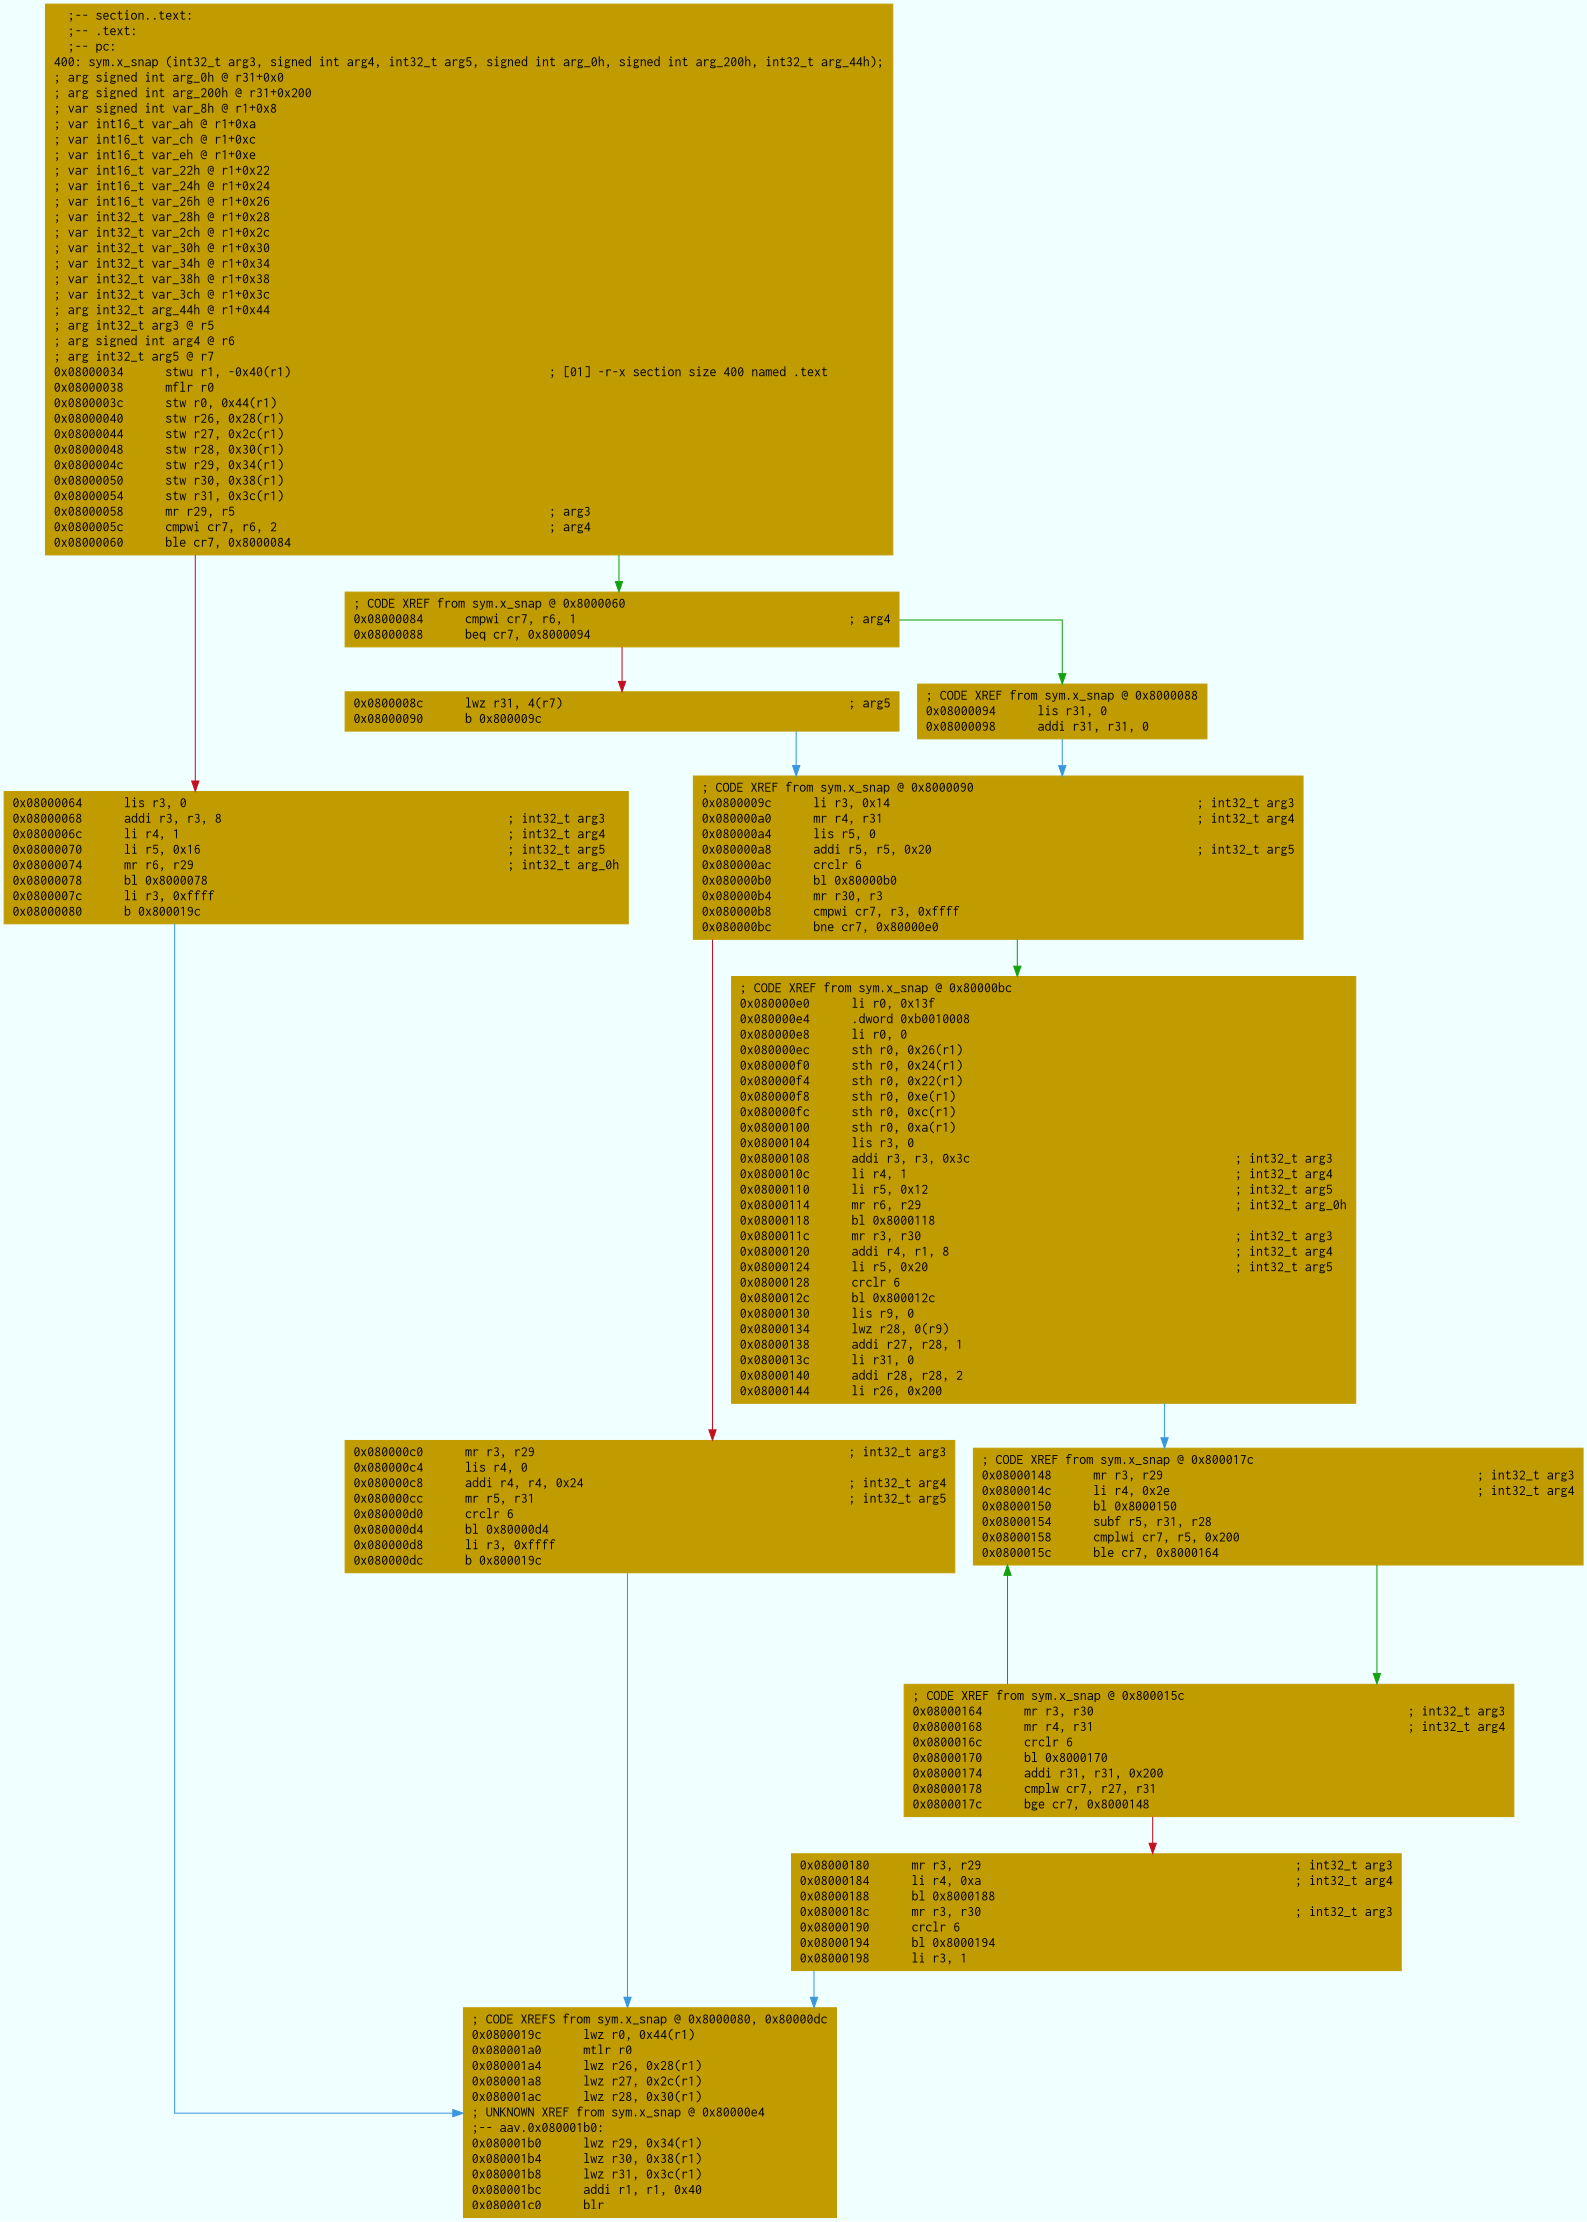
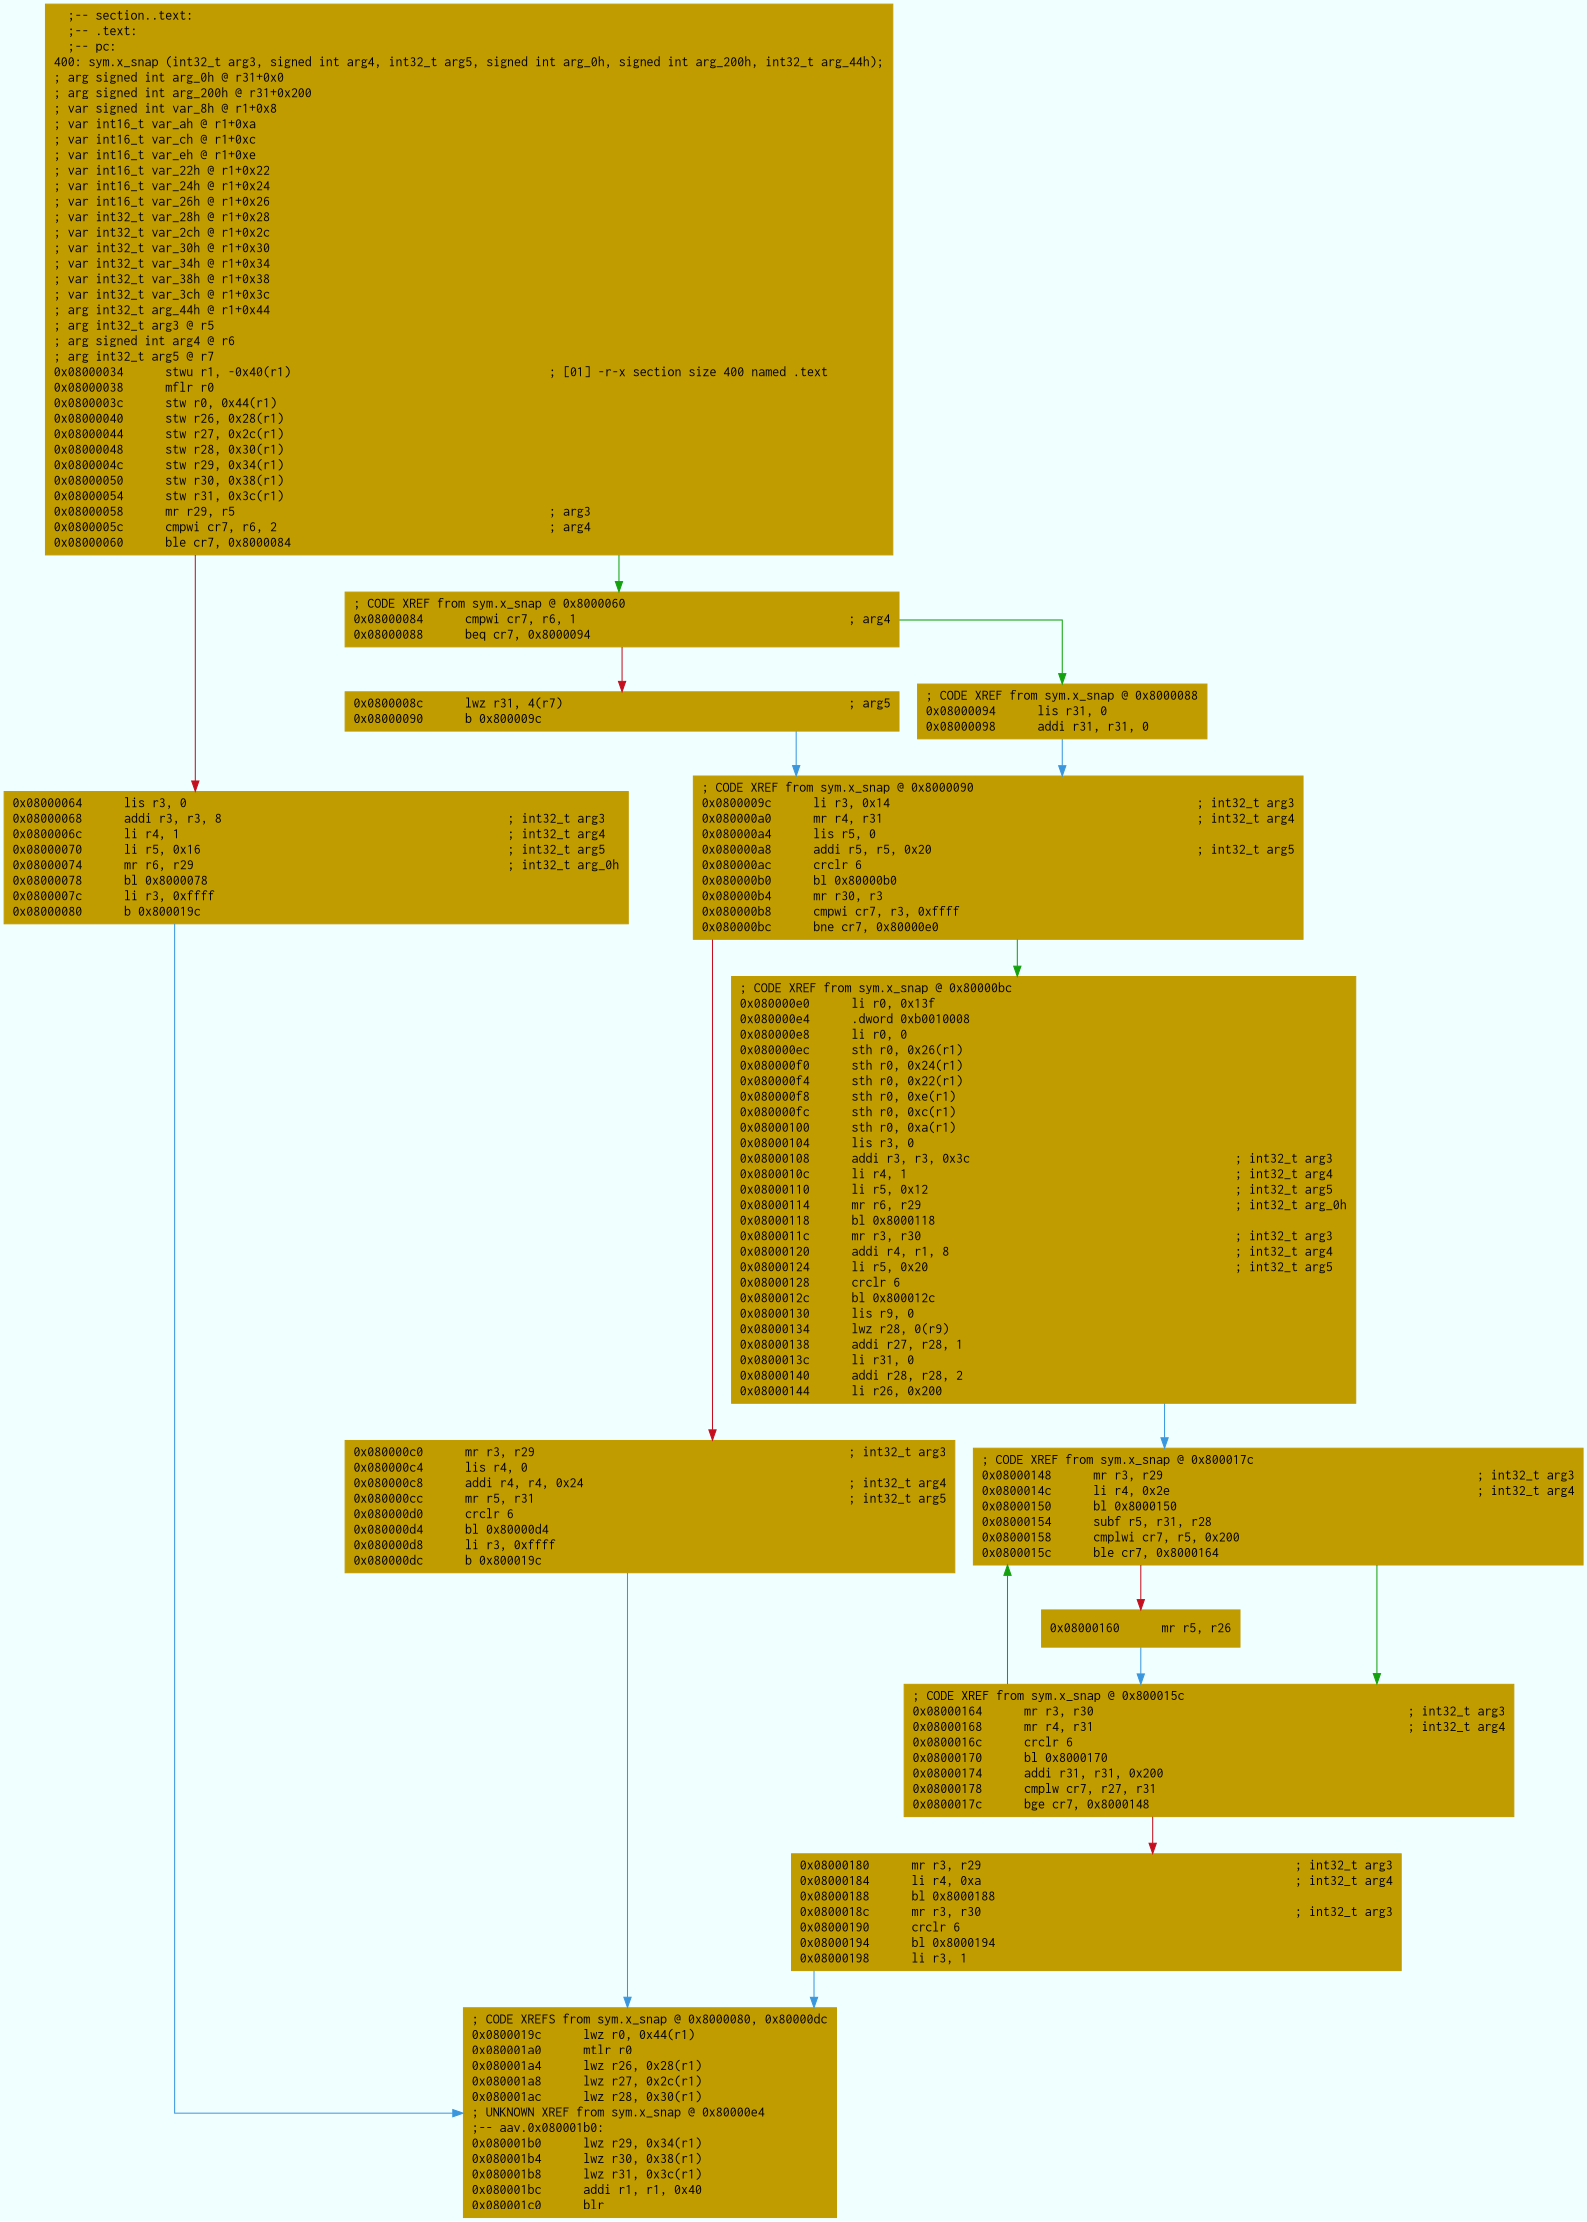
node "0x08000160      mr r5, r26": added
